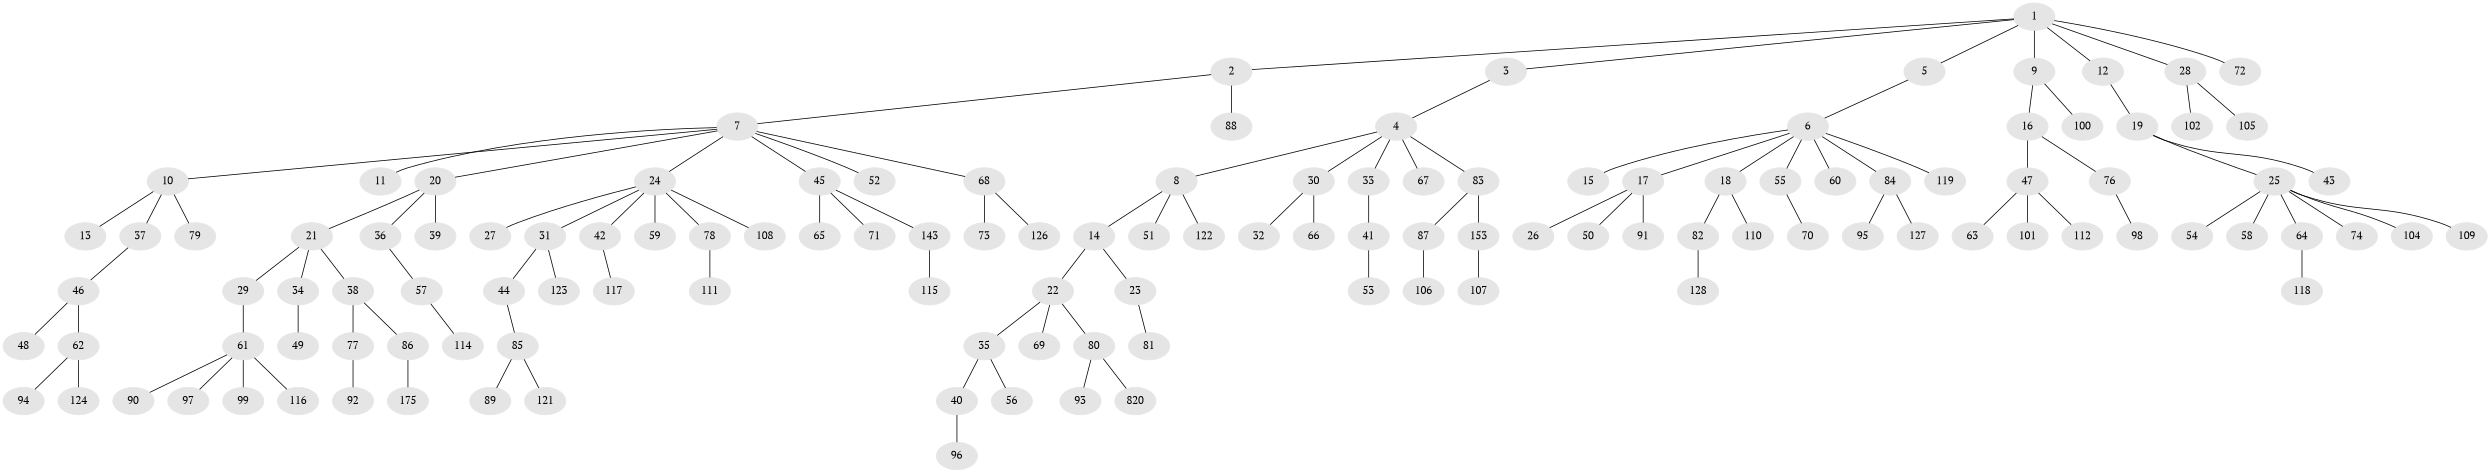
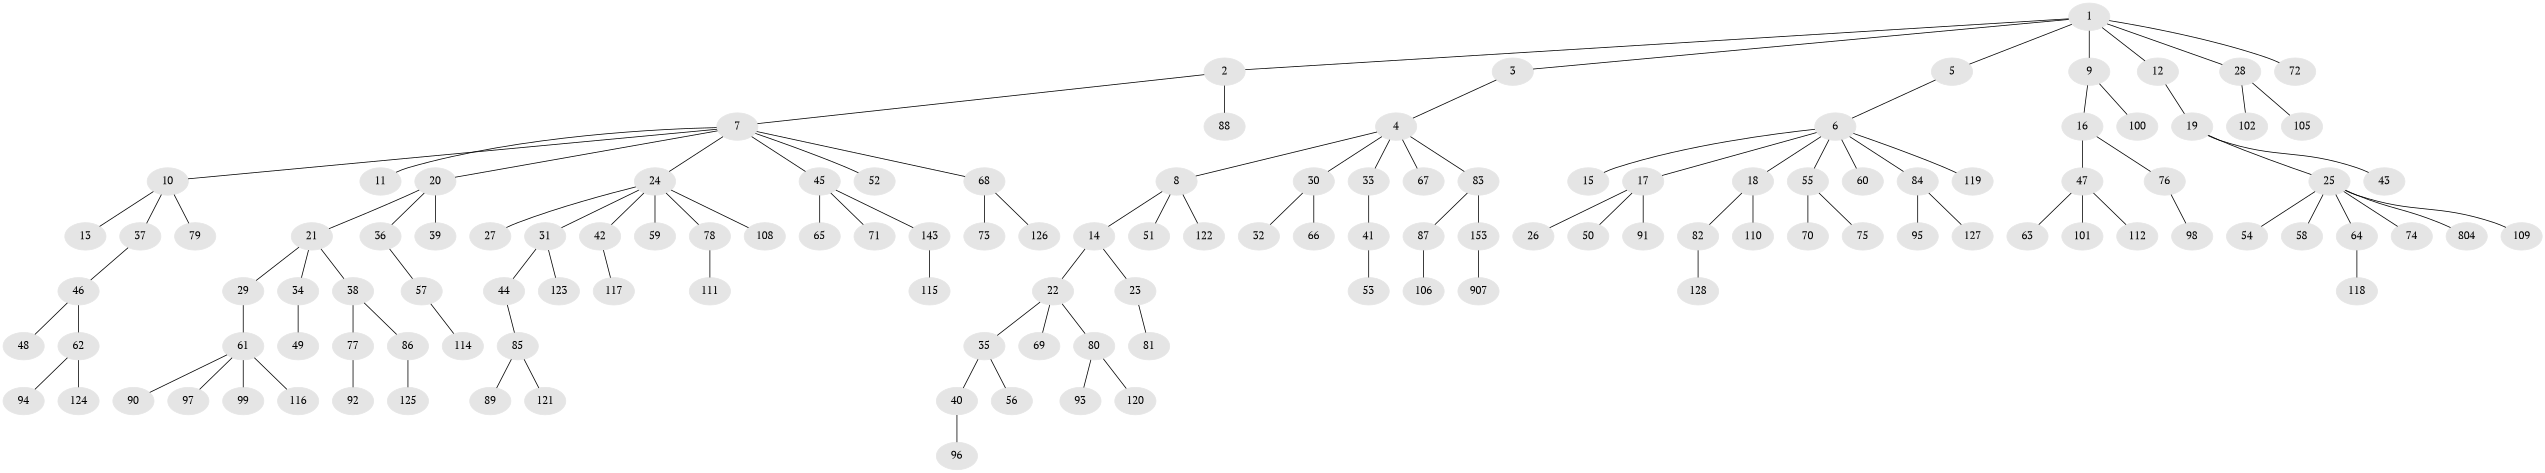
node "75": added
node "104": label "104" -> "804"
node "107": label "107" -> "907"
node "175": label "175" -> "125"
node "820": label "820" -> "120"
